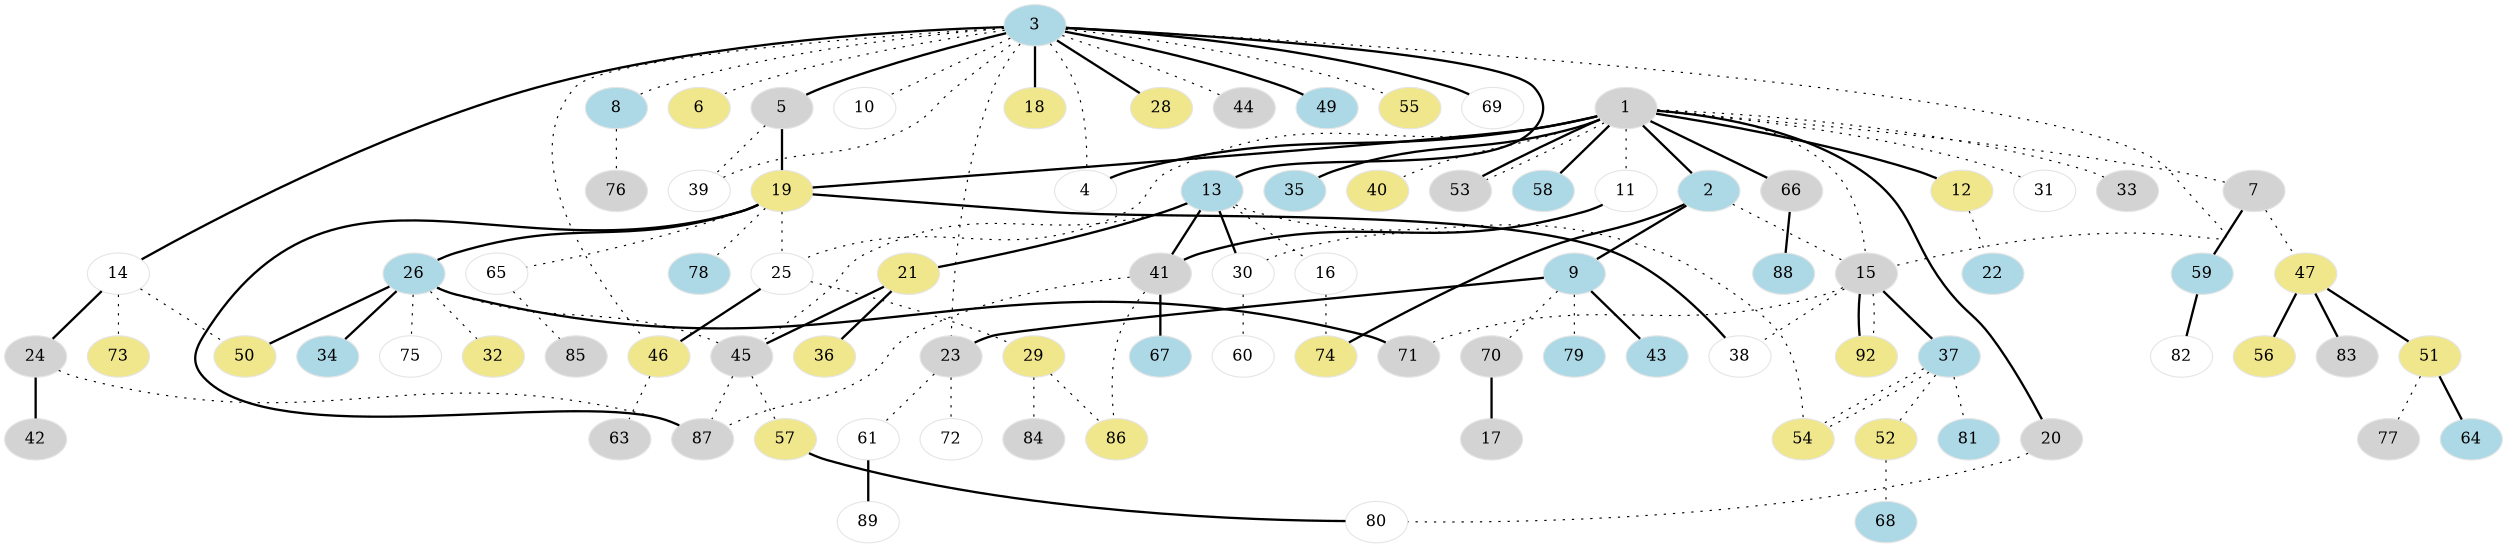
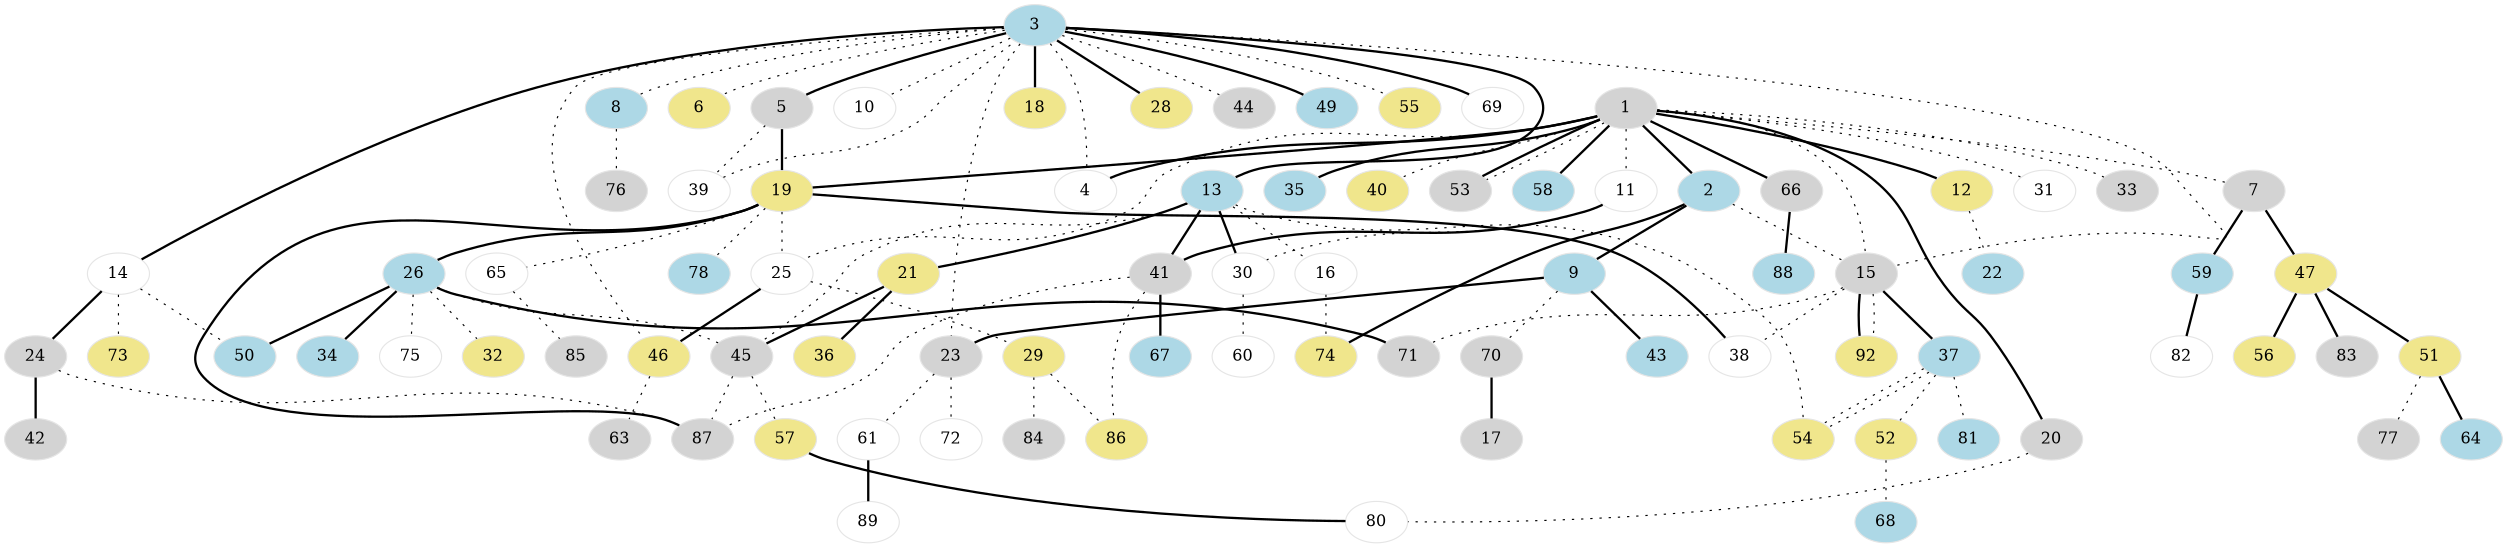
edge "7" -- "47": style dotted -> bold
node "50": fillcolor khaki -> lightblue
node "79": removed
